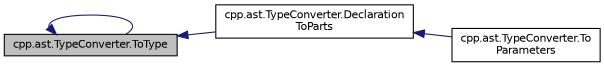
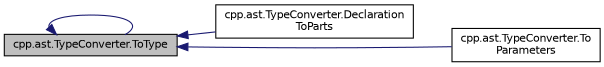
edge "cpp.ast.TypeConverter.To Parameters" -> "cpp.ast.TypeConverter.Declaration ToParts": now "cpp.ast.TypeConverter.To Parameters" -> "cpp.ast.TypeConverter.ToType"
